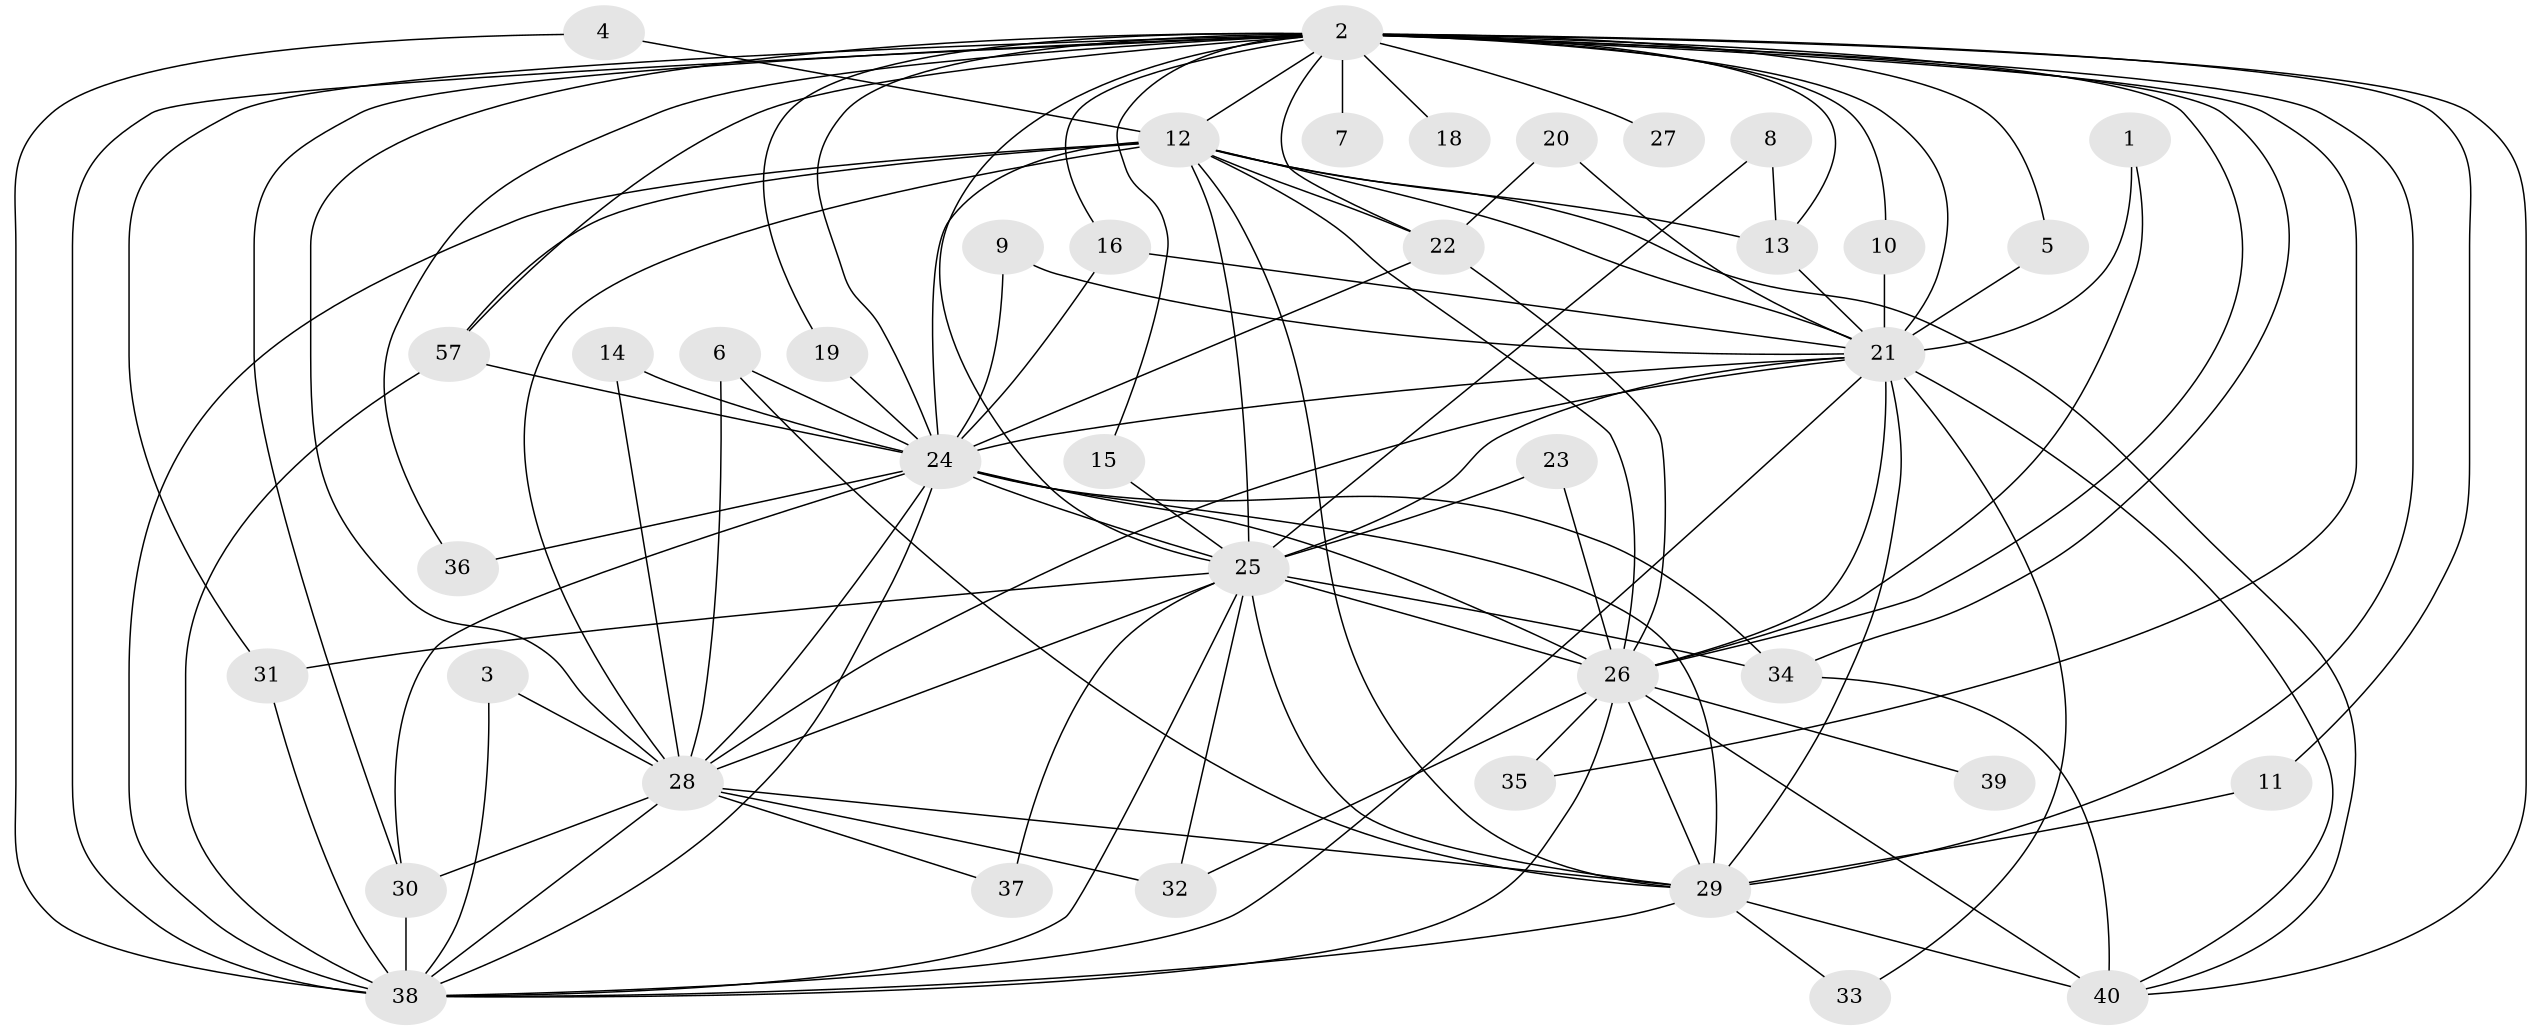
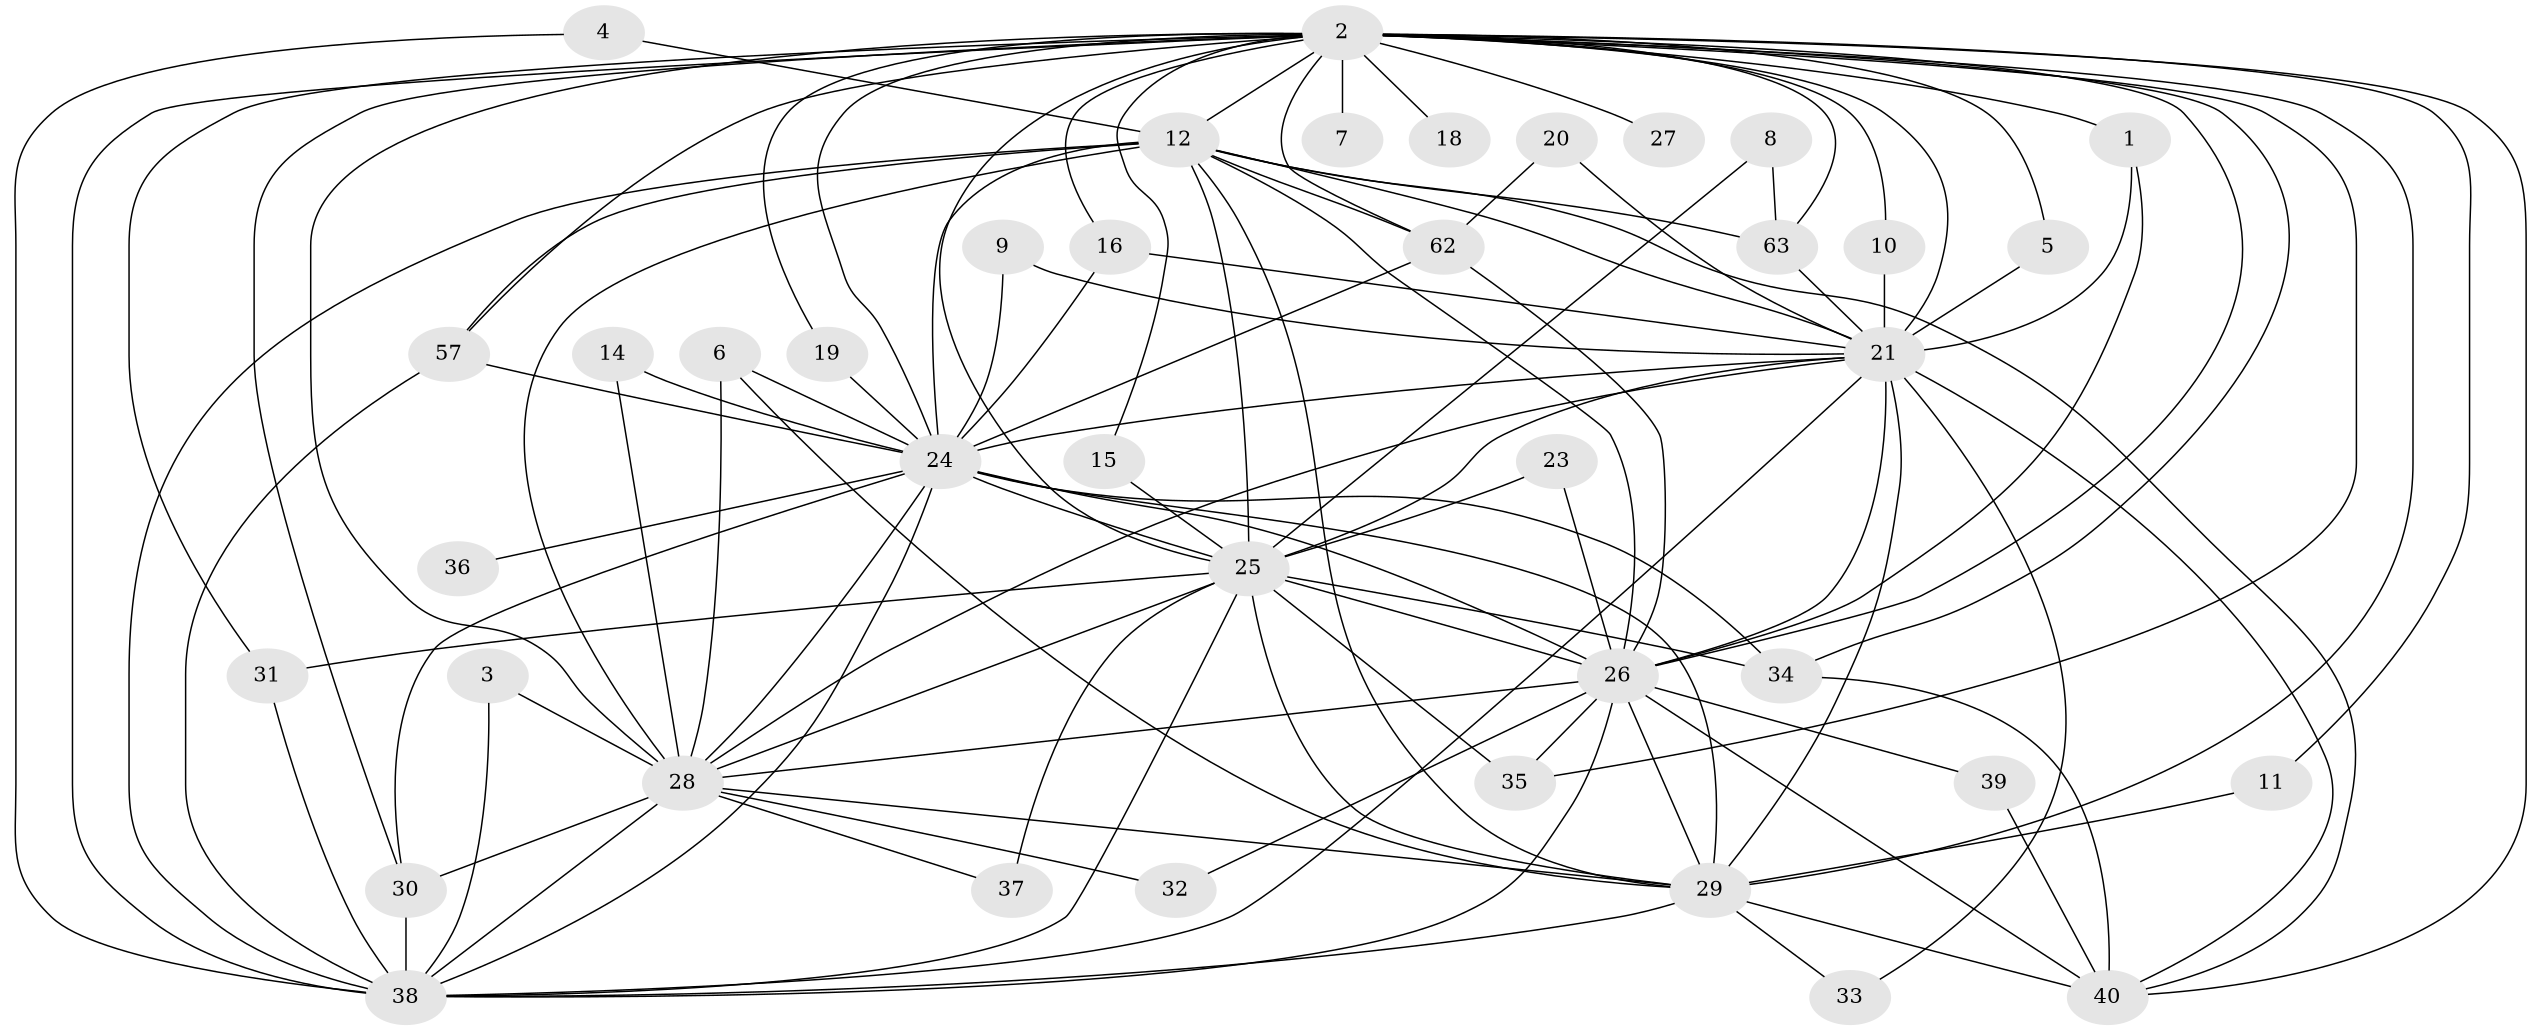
edge "2" -- "36": now "2" -- "1"
node "22": label "22" -> "62"
node "13": label "13" -> "63"
edge "25" -- "32": now "25" -- "35"
edge "26" -- "28": added
edge "39" -- "40": added
